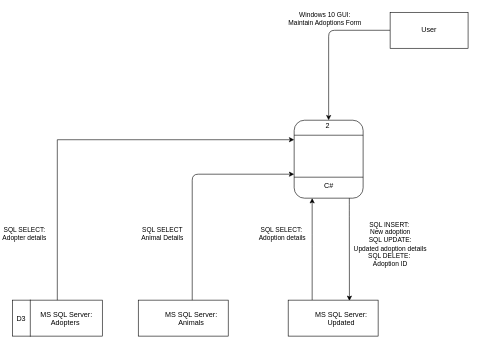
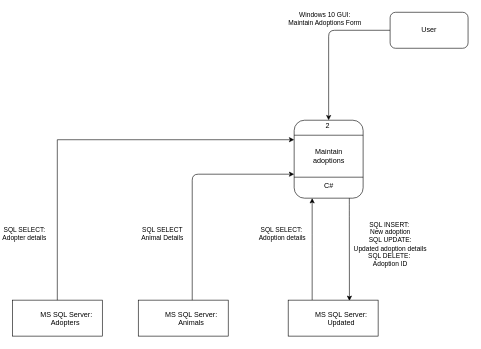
node "User": shape rectangle -> rounded rectangle
node "Maintain adoptions": added
node "D3": removed
